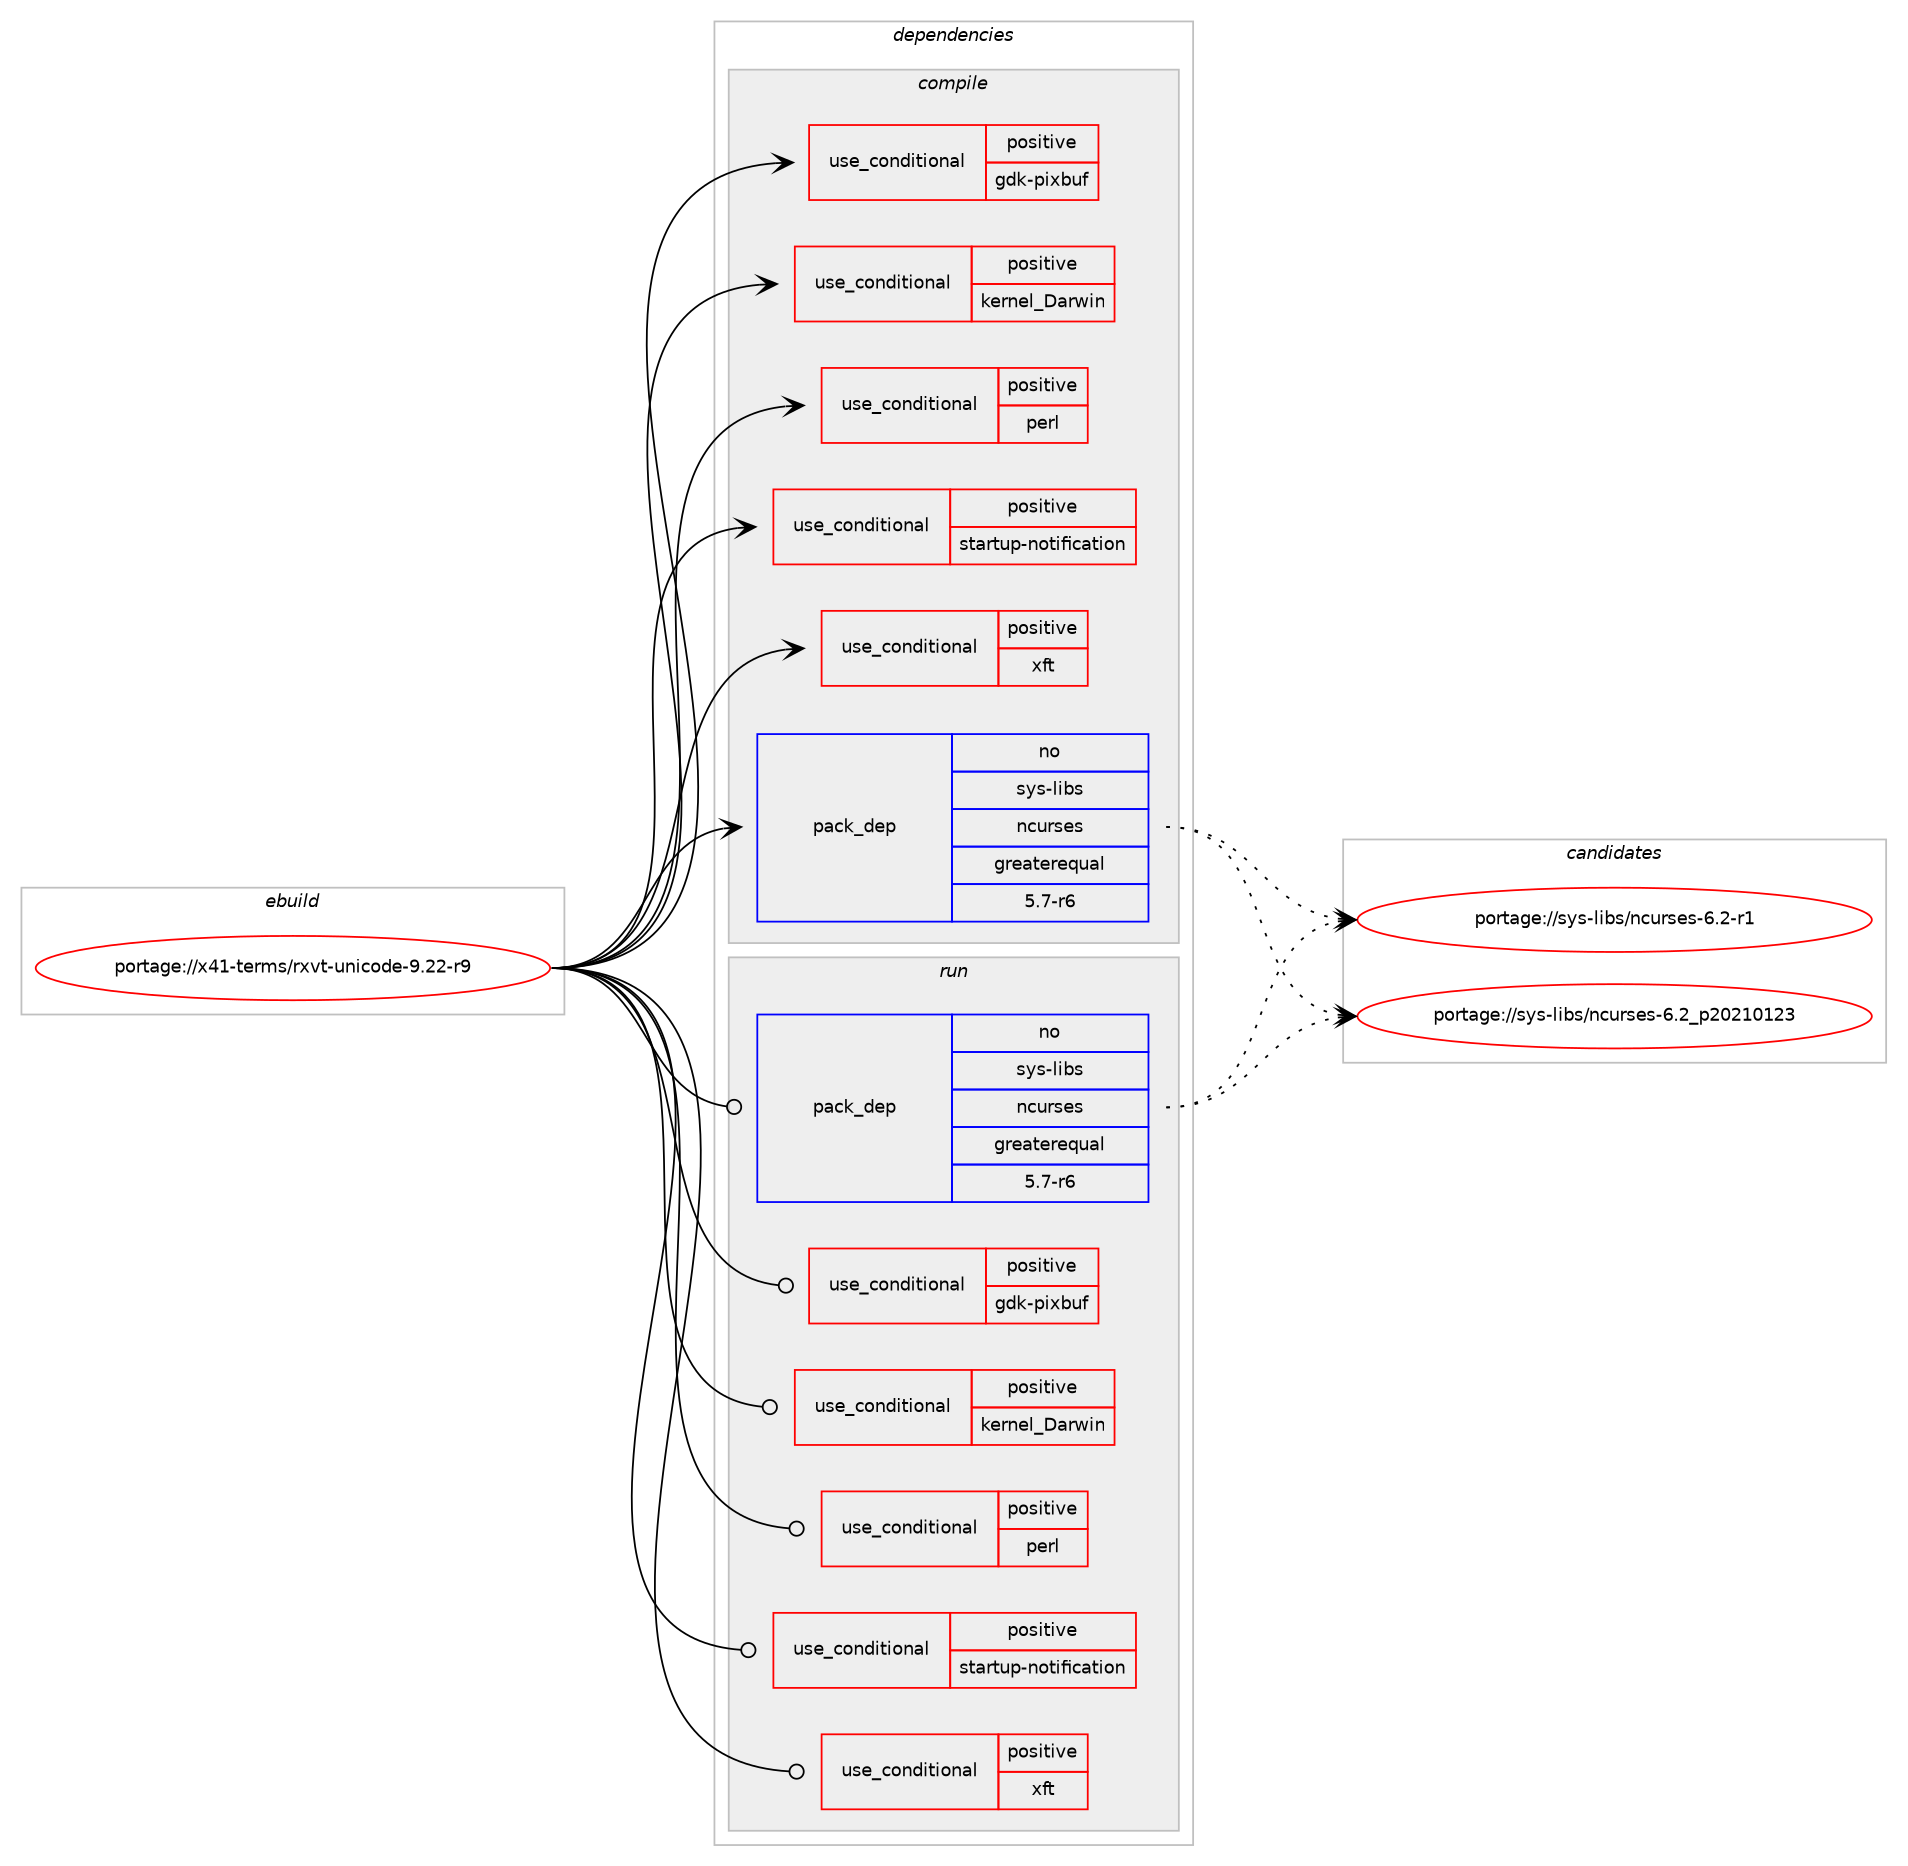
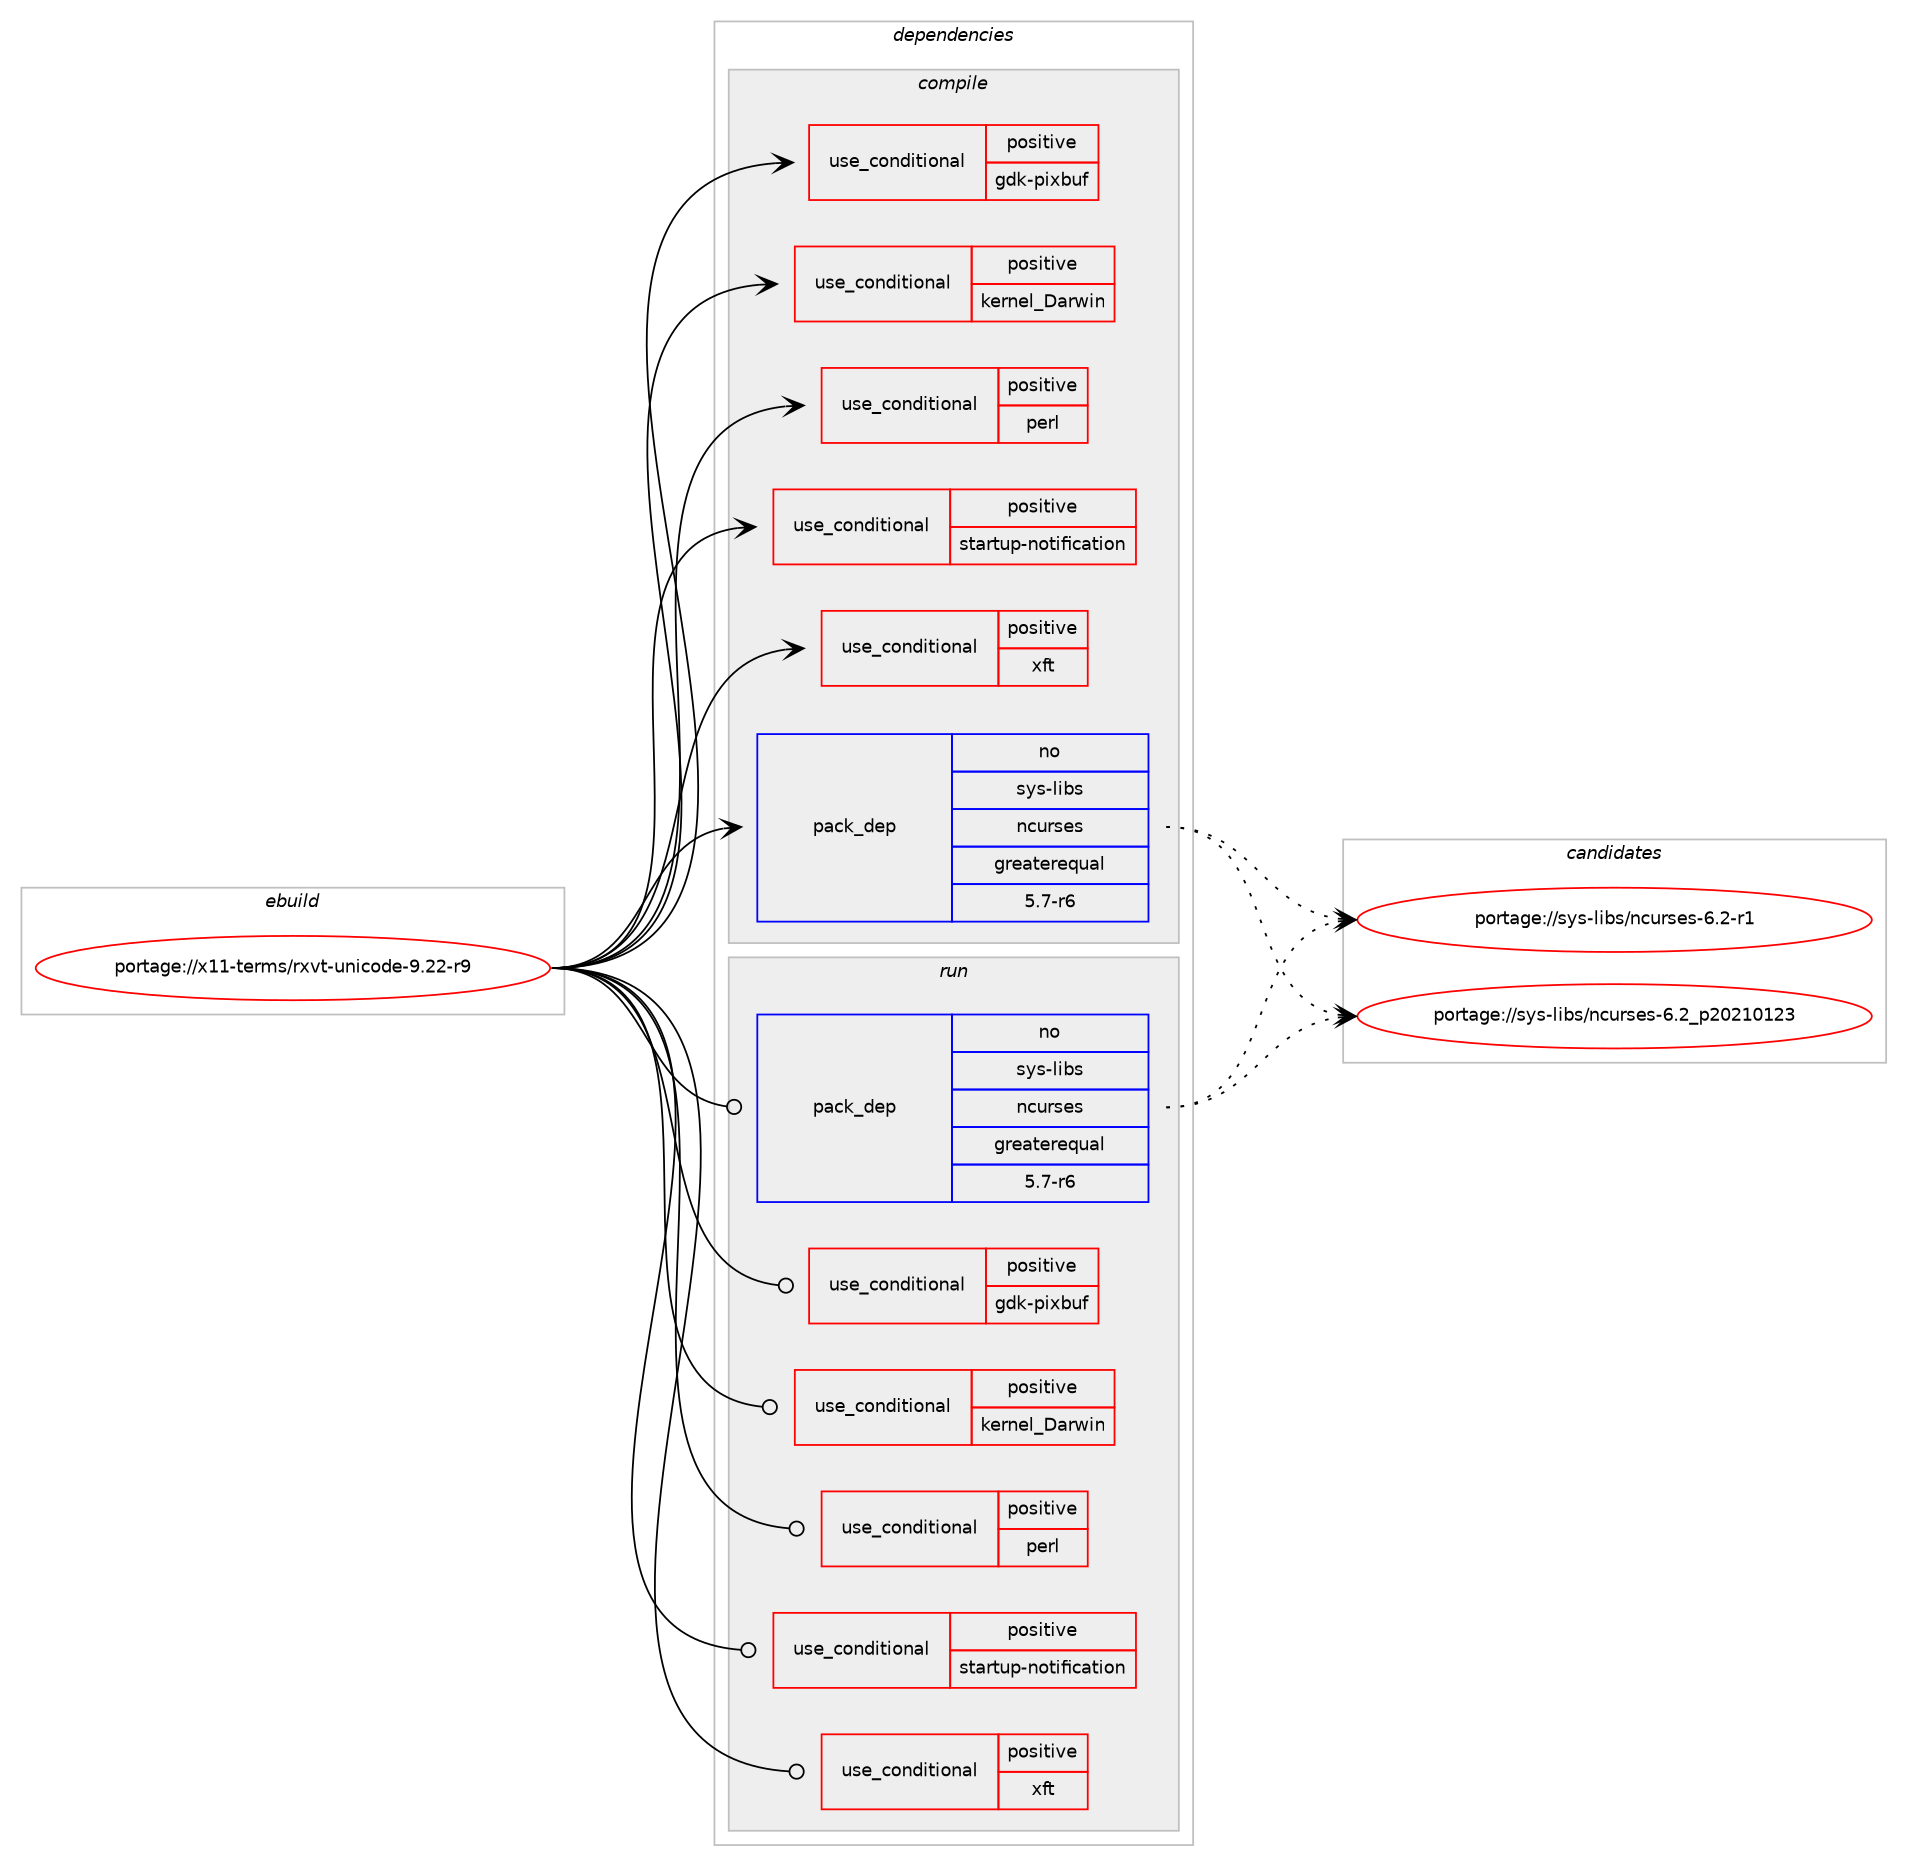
node "portage://x41-terms/rxvt-unicode-9.22-r9": label "portage://x41-terms/rxvt-unicode-9.22-r9" -> "portage://x11-terms/rxvt-unicode-9.22-r9"
